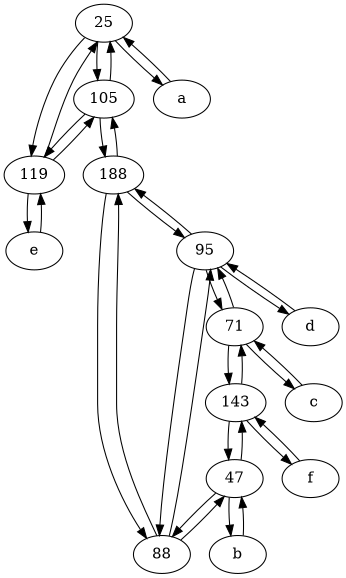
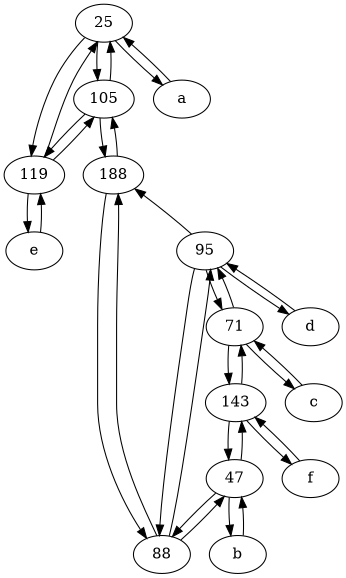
edge "188" -> "95": removed
